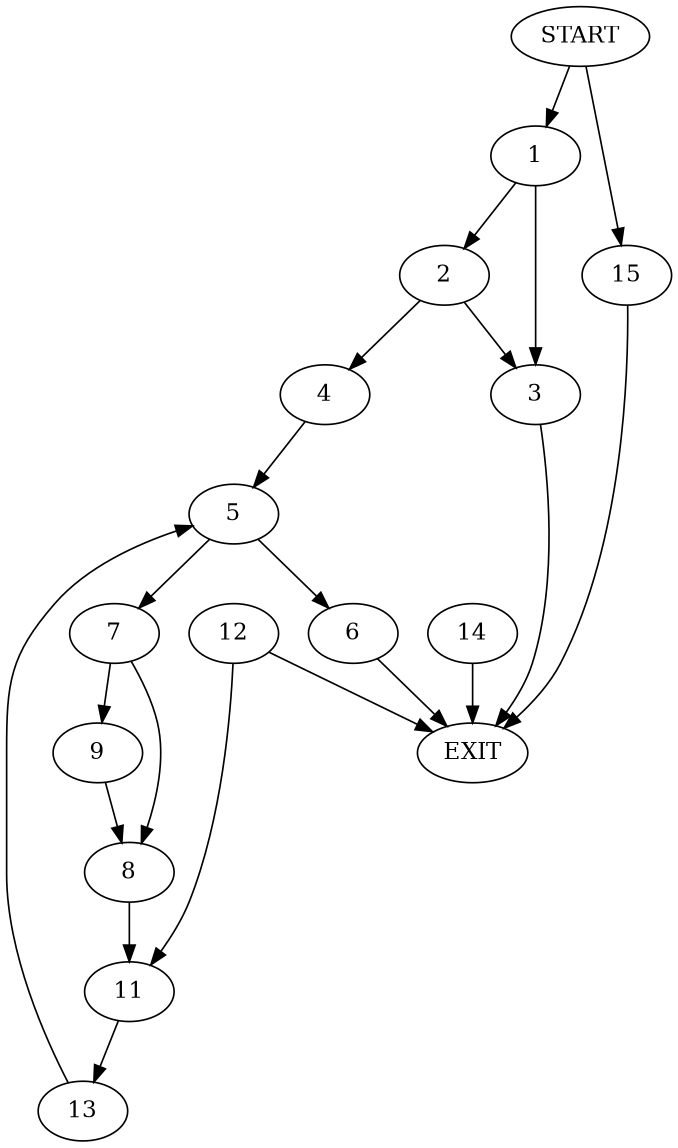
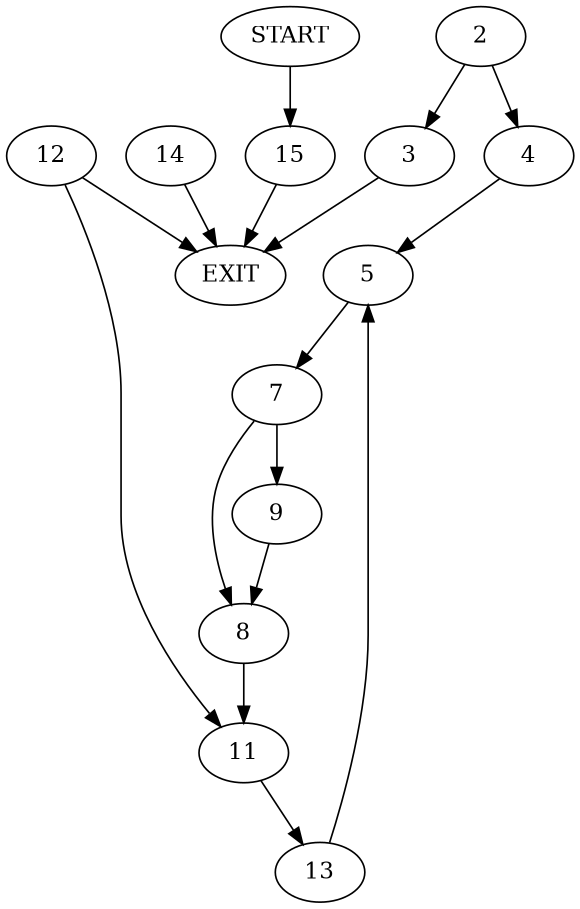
node "1": removed
node "6": removed
